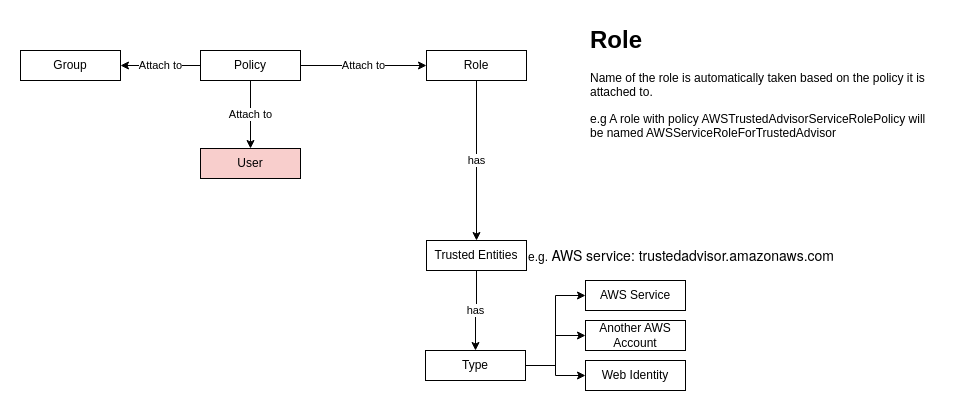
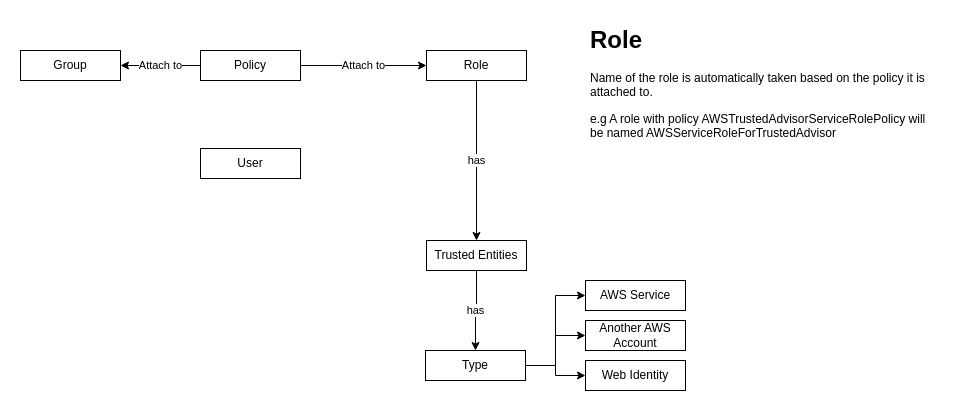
edge "Policy" -> "User": removed, label "Attach to"
node "User": fillcolor #f8cecc -> #ffffff
node "e.g. AWS service: trustedadvisor.amazonaws.com": removed
